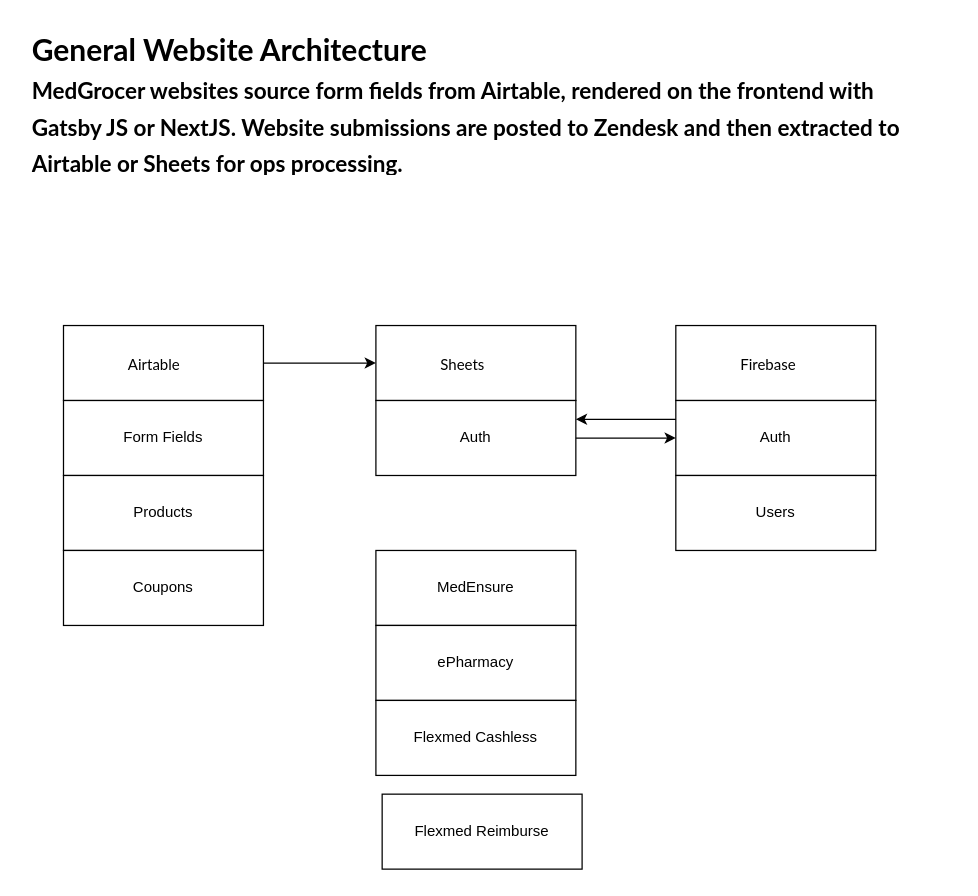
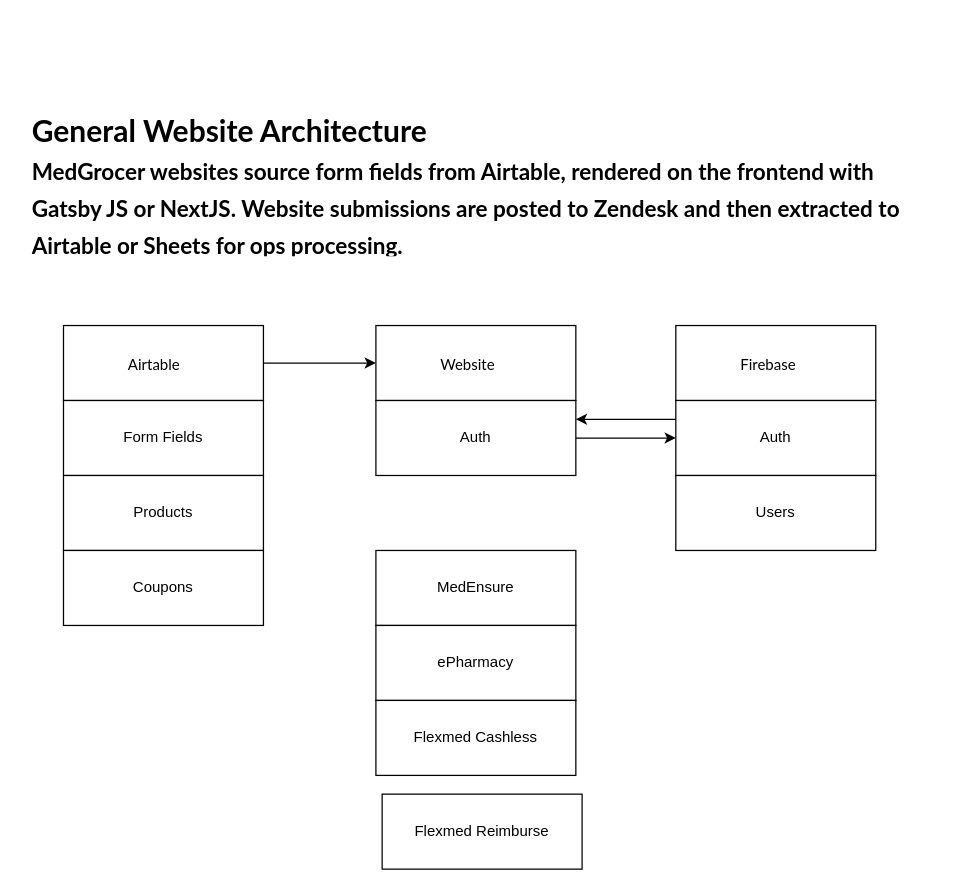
node "General Website Architecture MedGrocer websites source form fields from Airtable, rendered on the frontend with Gatsby JS or NextJS. Website submissions are posted to Zendesk and then extracted to Airtable or Sheets for ops processing.": moved (488, 101) -> (488, 182)
node "Sheets": label "Sheets" -> "Website"
